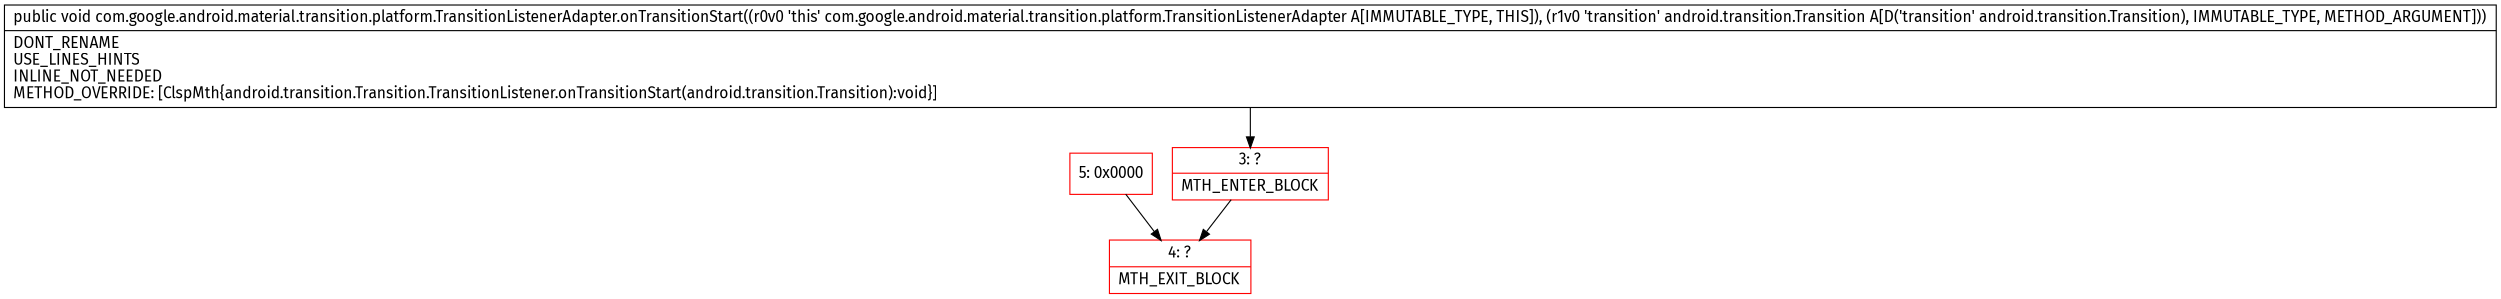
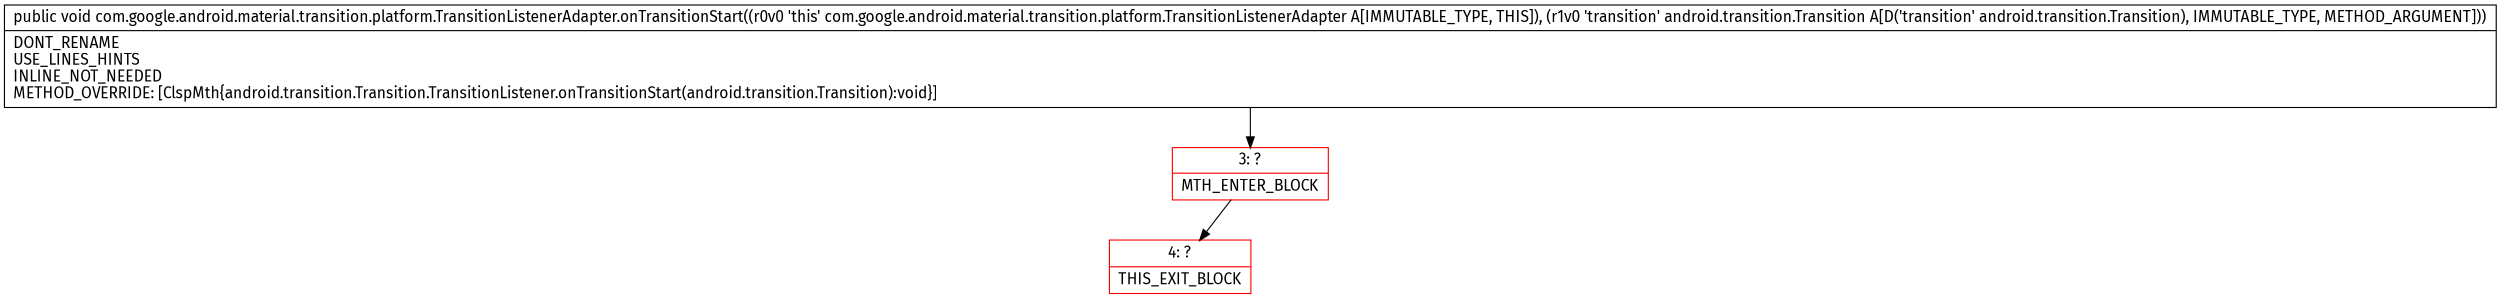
node "5: 0x0000": removed
node "4: ?": text "MTH_EXIT_BLOCK" -> "THIS_EXIT_BLOCK"
